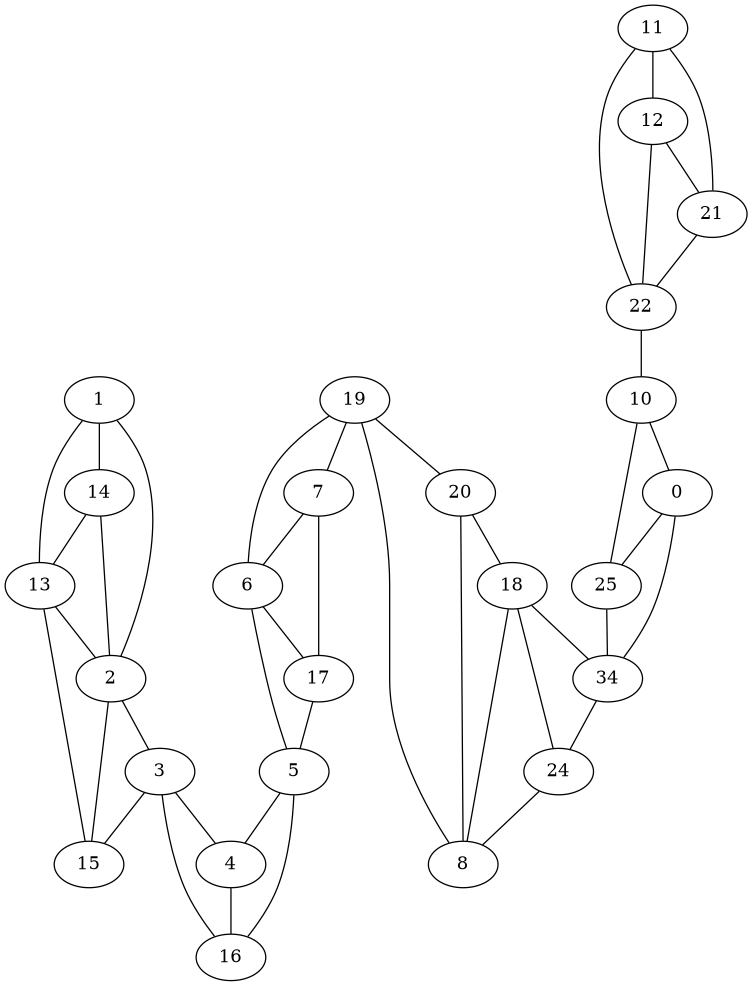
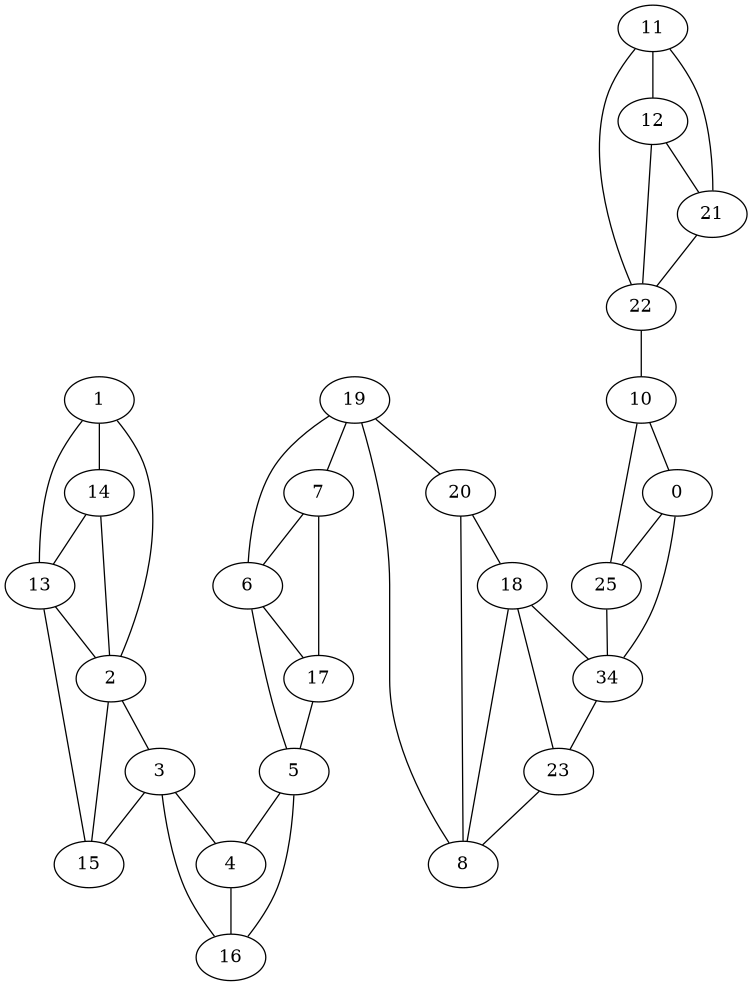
node "24": label "24" -> "23"
